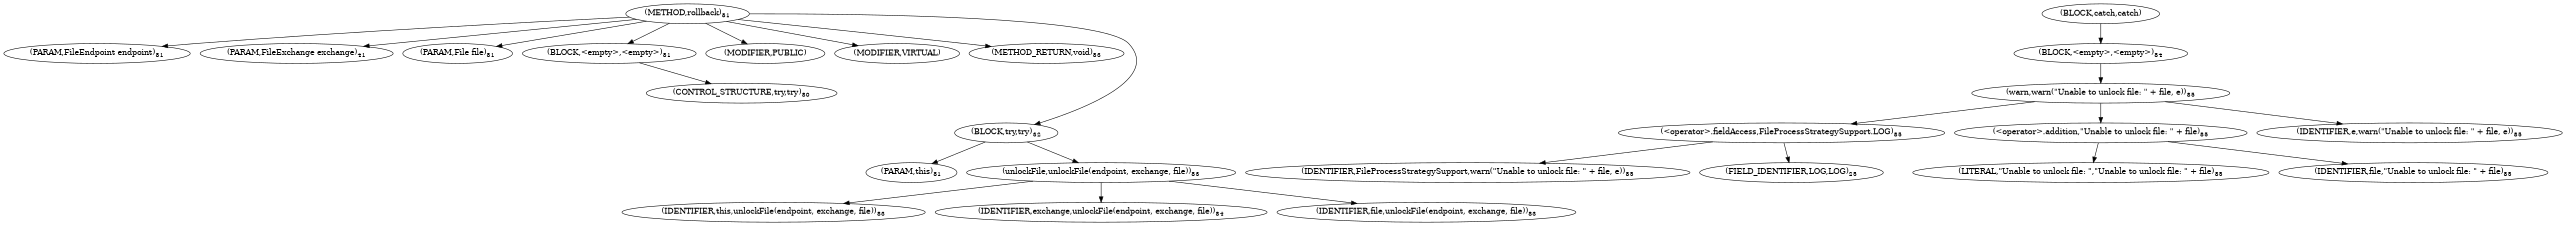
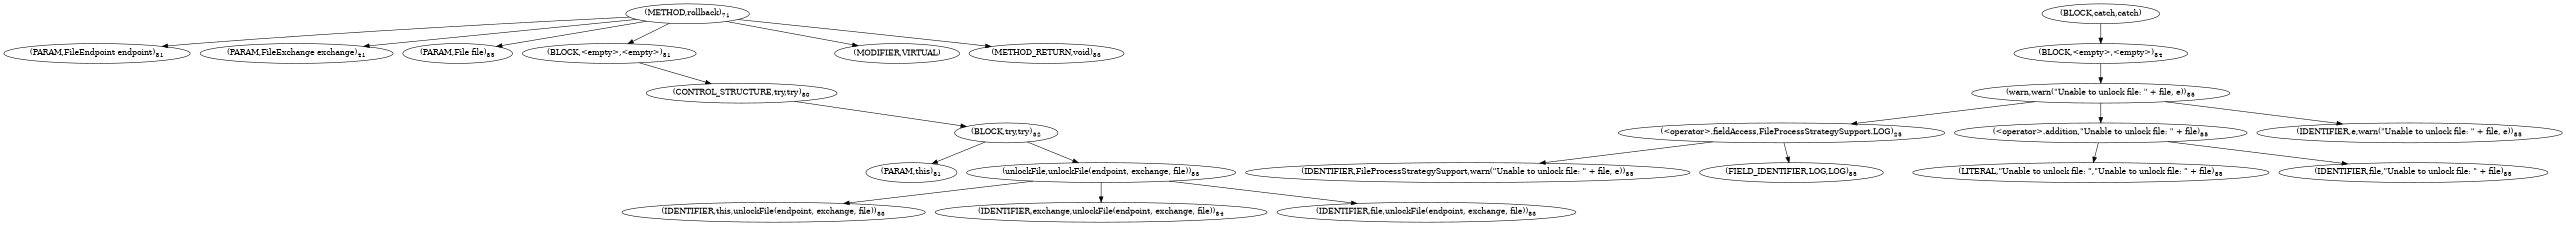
node "(METHOD,rollback)": text "81" -> "71"
edge "(METHOD,rollback)" -> "(BLOCK,try,try)": now "(CONTROL_STRUCTURE,try,try)" -> "(BLOCK,try,try)"
node "(PARAM,File file)": text "81" -> "85"
node "(MODIFIER,PUBLIC)": removed
node "(<operator>.fieldAccess,FileProcessStrategySupport.LOG)": text "85" -> "25"
node "(FIELD_IDENTIFIER,LOG,LOG)": text "25" -> "85"
